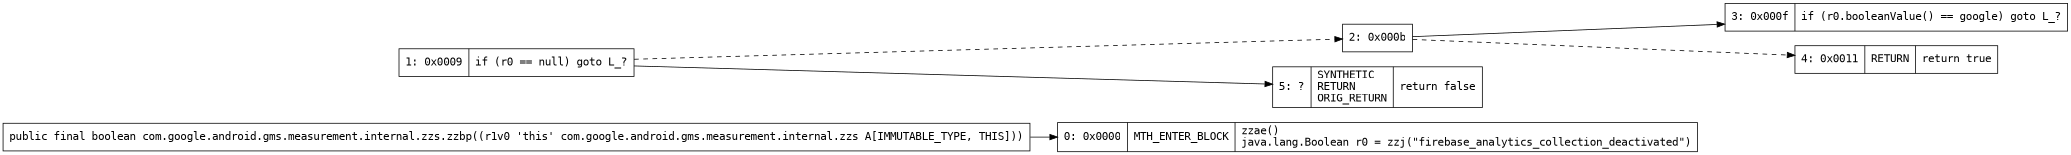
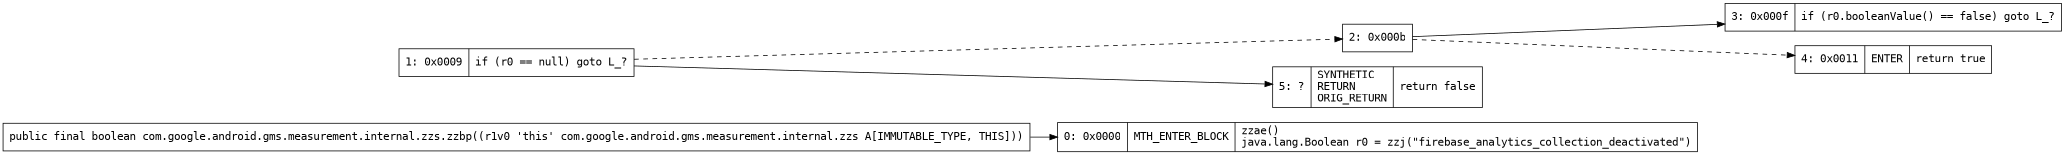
node "3: 0x000f": text "if (r0.booleanValue() == google) goto L_?" -> "if (r0.booleanValue() == false) goto L_?"
node "4: 0x0011": text "RETURN" -> "ENTER"
